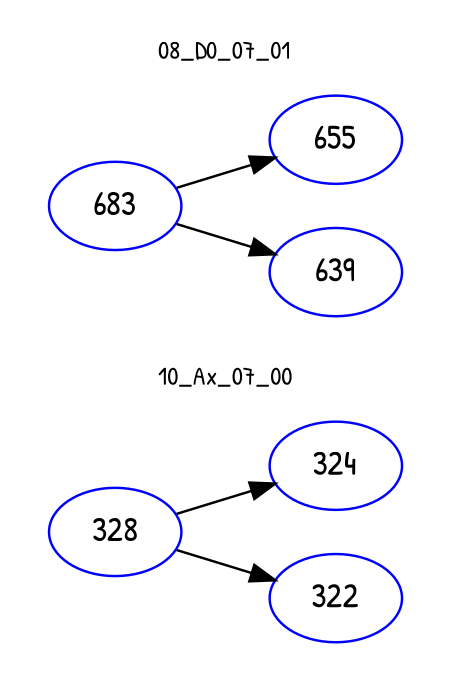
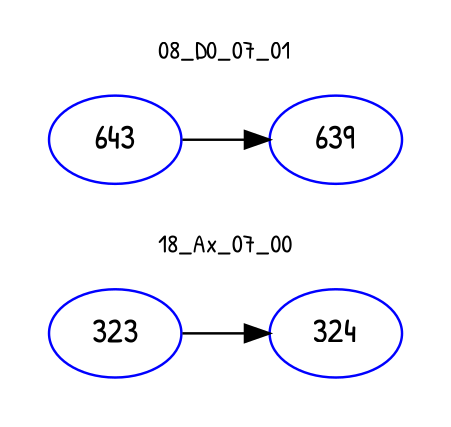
node "655": removed
node "683": label "683" -> "643"
cluster "10_Ax_07_00": label "10_Ax_07_00" -> "18_Ax_07_00"
node "328": label "328" -> "323"
node "322": removed
